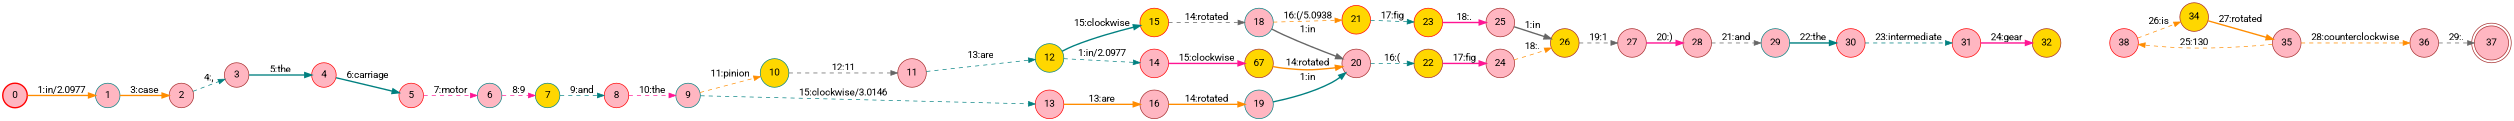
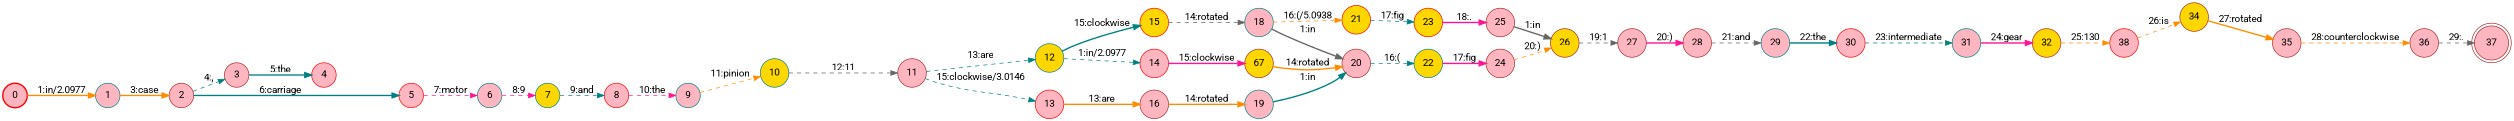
node "31": color red -> teal
edge "24" -> "26": label "18:." -> "20:)"
edge "35" -> "38": now "32" -> "38"
node "22": color brown -> teal
edge "4" -> "5": now "2" -> "5"
edge "9" -> "13": now "11" -> "13"
